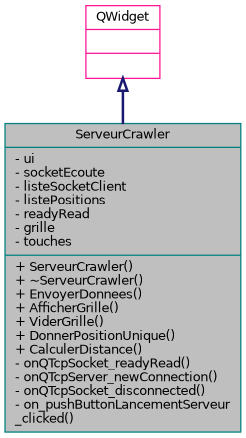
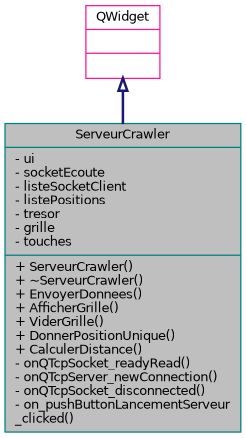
node "ServeurCrawler": text "- readyRead" -> "- tresor"
